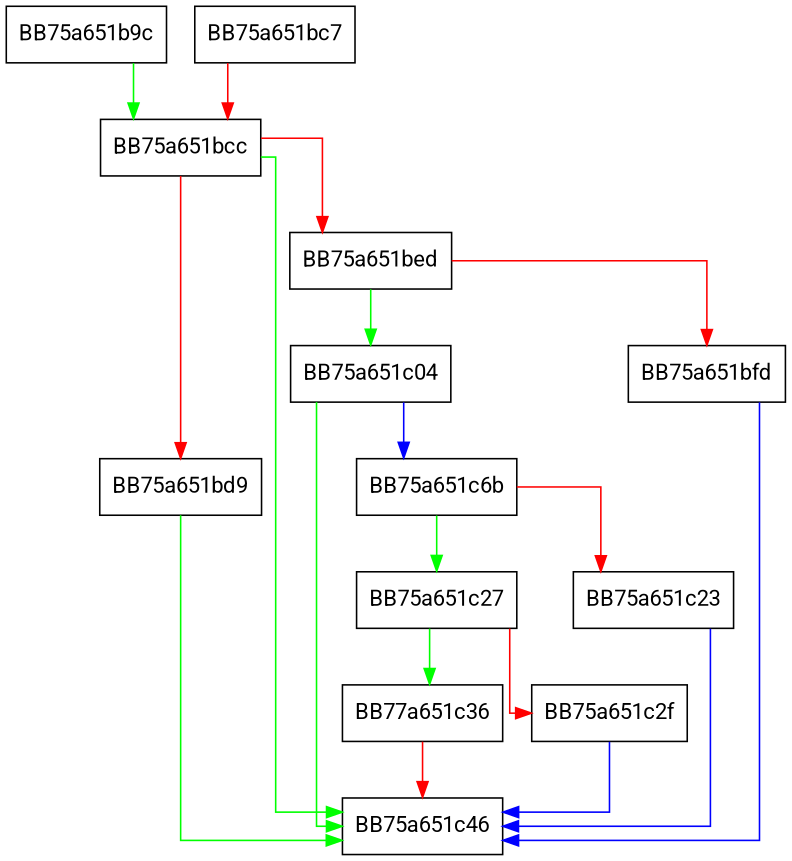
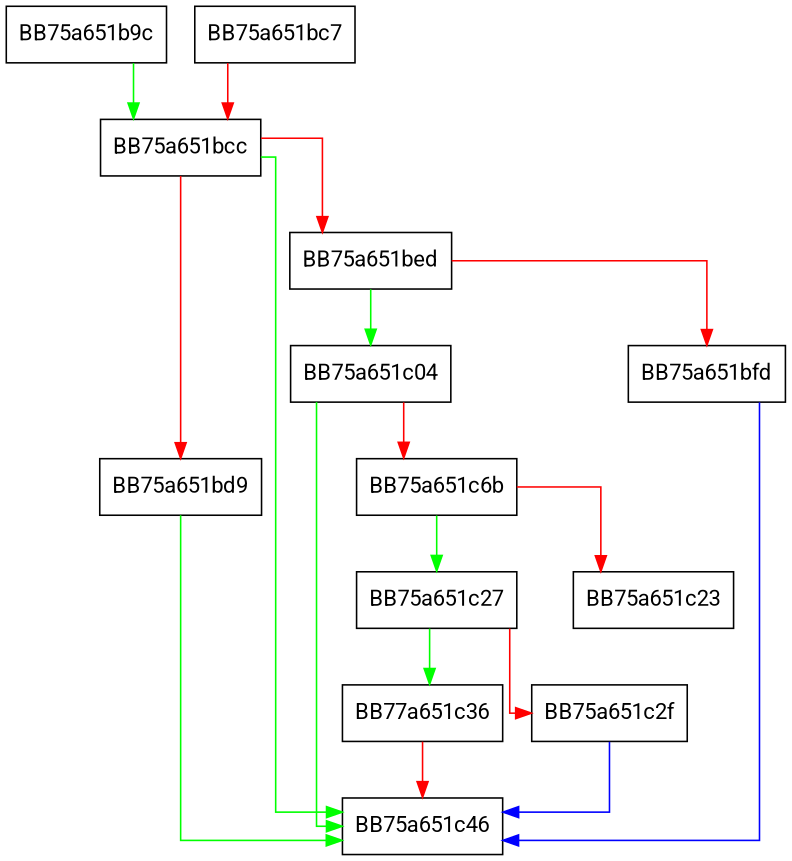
edge "BB75a651c04" -> "BB75a651c6b": color blue -> red
edge "BB75a651c23" -> "BB75a651c46": removed
